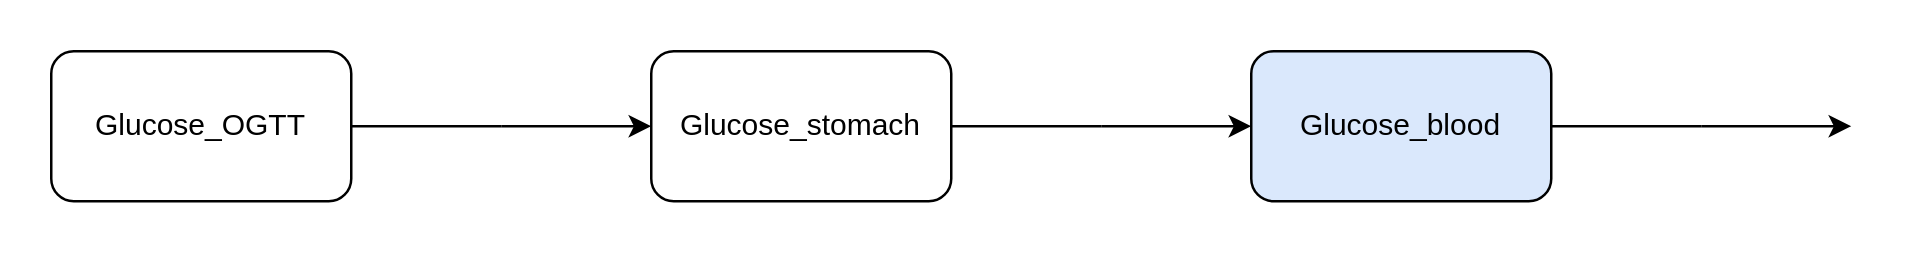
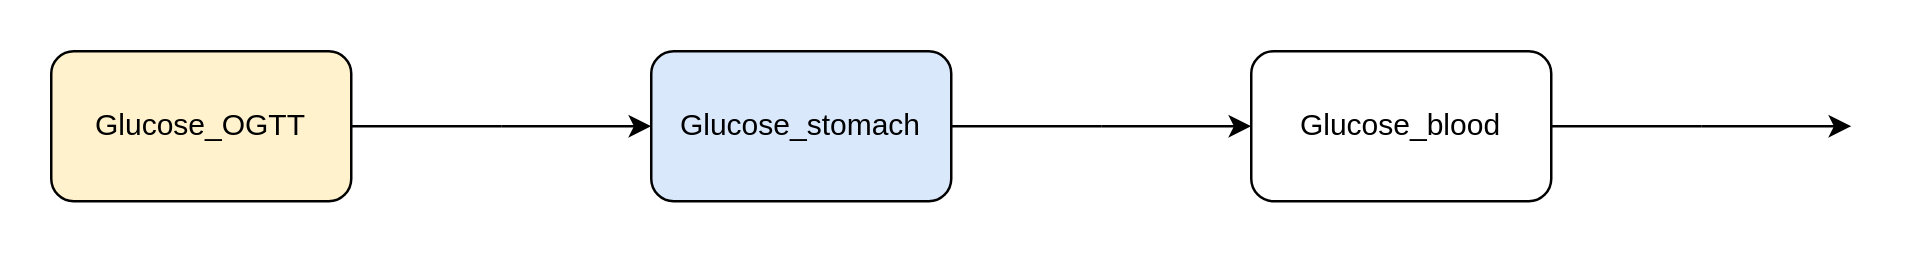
node "Glucose_OGTT": fillcolor #ffffff -> #fff2cc
node "Glucose_stomach": fillcolor #ffffff -> #dae8fc
node "Glucose_blood": fillcolor #dae8fc -> #ffffff
